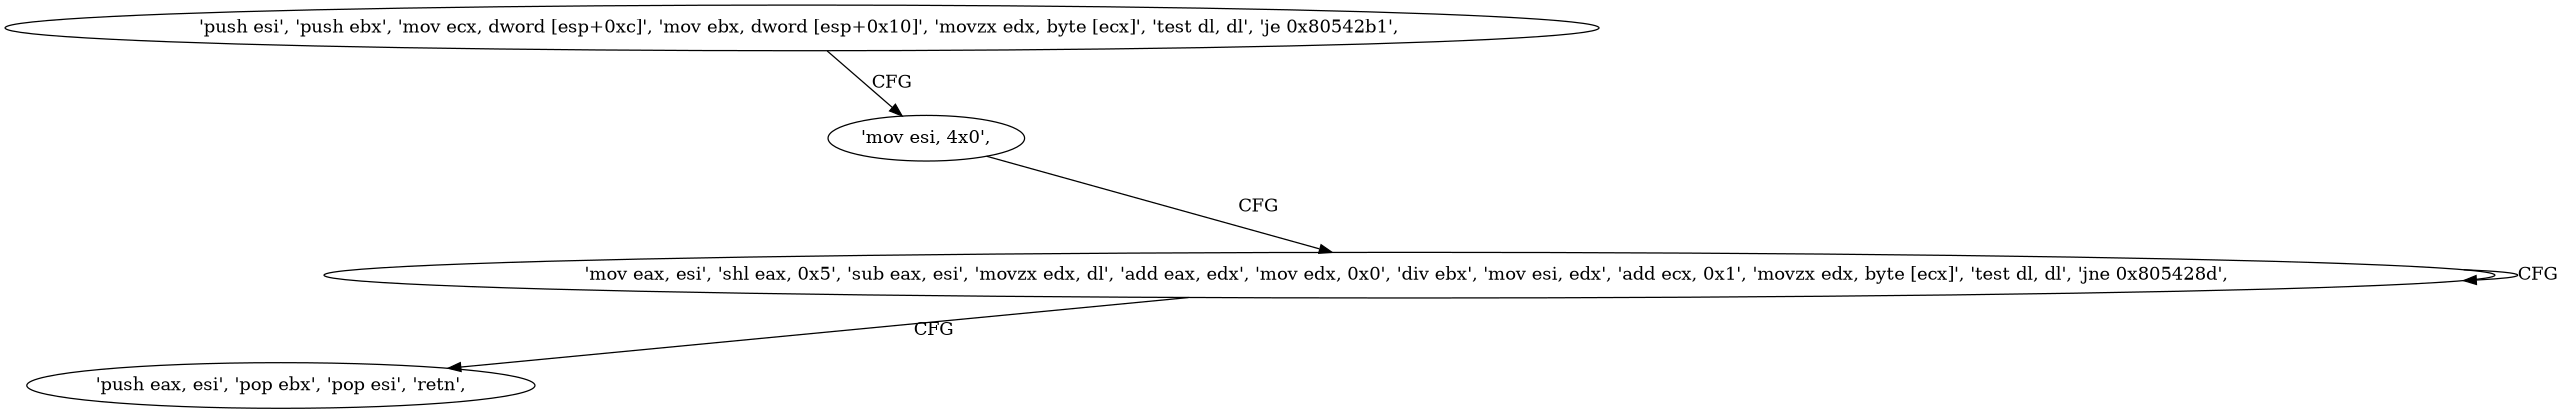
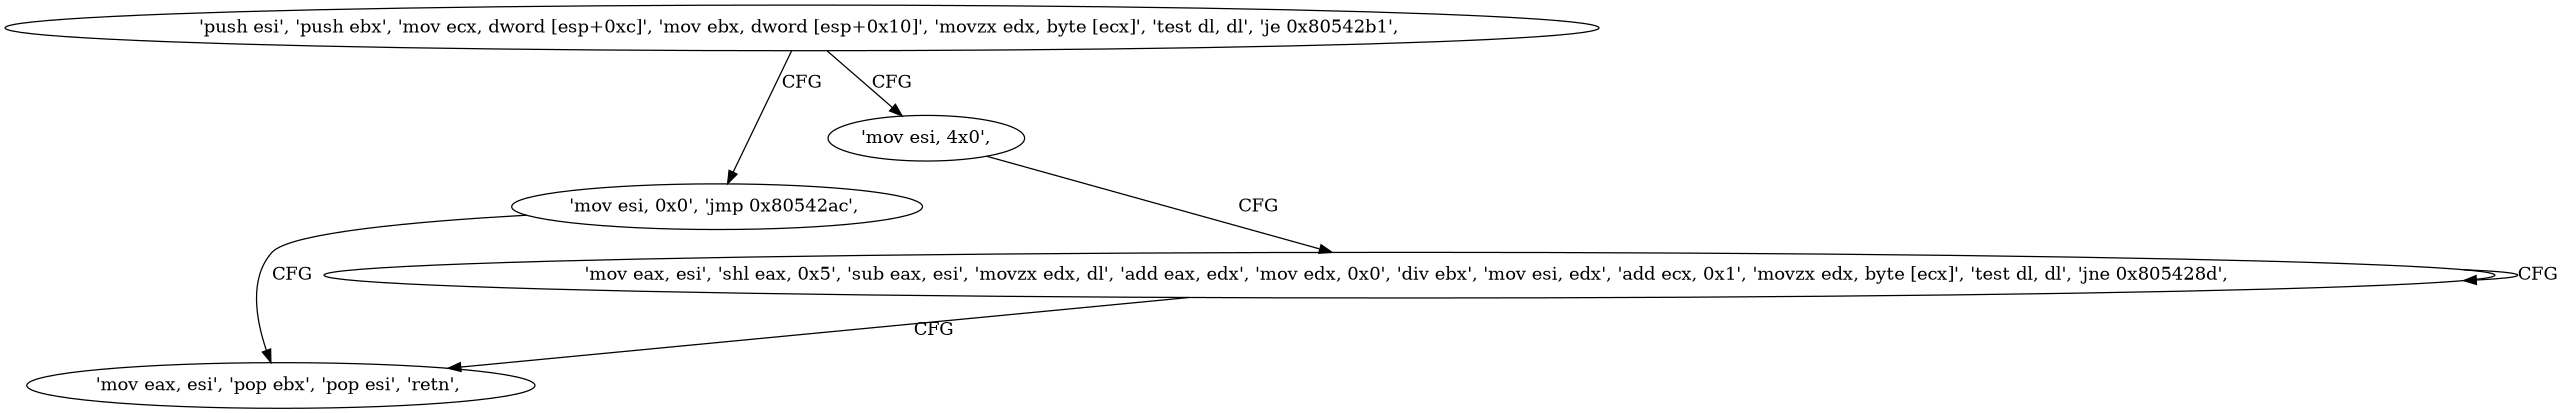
node "'mov esi, 0x0', 'jmp 0x80542ac',": added
node "'push eax, esi', 'pop ebx', 'pop esi', 'retn',": label "'push eax, esi', 'pop ebx', 'pop esi', 'retn'," -> "'mov eax, esi', 'pop ebx', 'pop esi', 'retn',"
